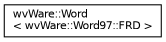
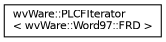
node "wvWare::Word < wvWare::Word97::FRD >": label "wvWare::Word < wvWare::Word97::FRD >" -> "wvWare::PLCFIterator < wvWare::Word97::FRD >"
